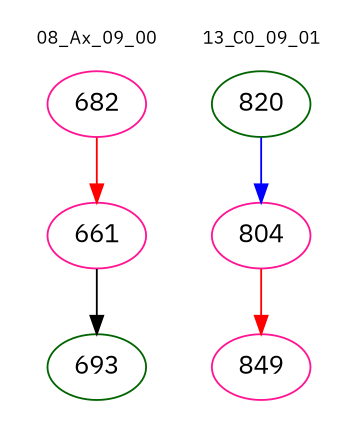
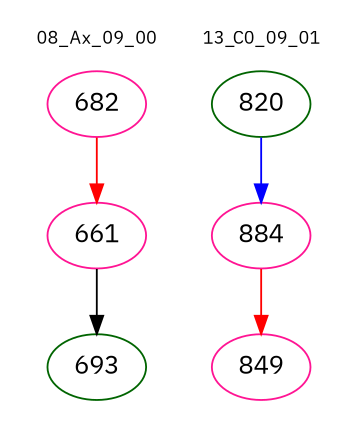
node "804": label "804" -> "884"
